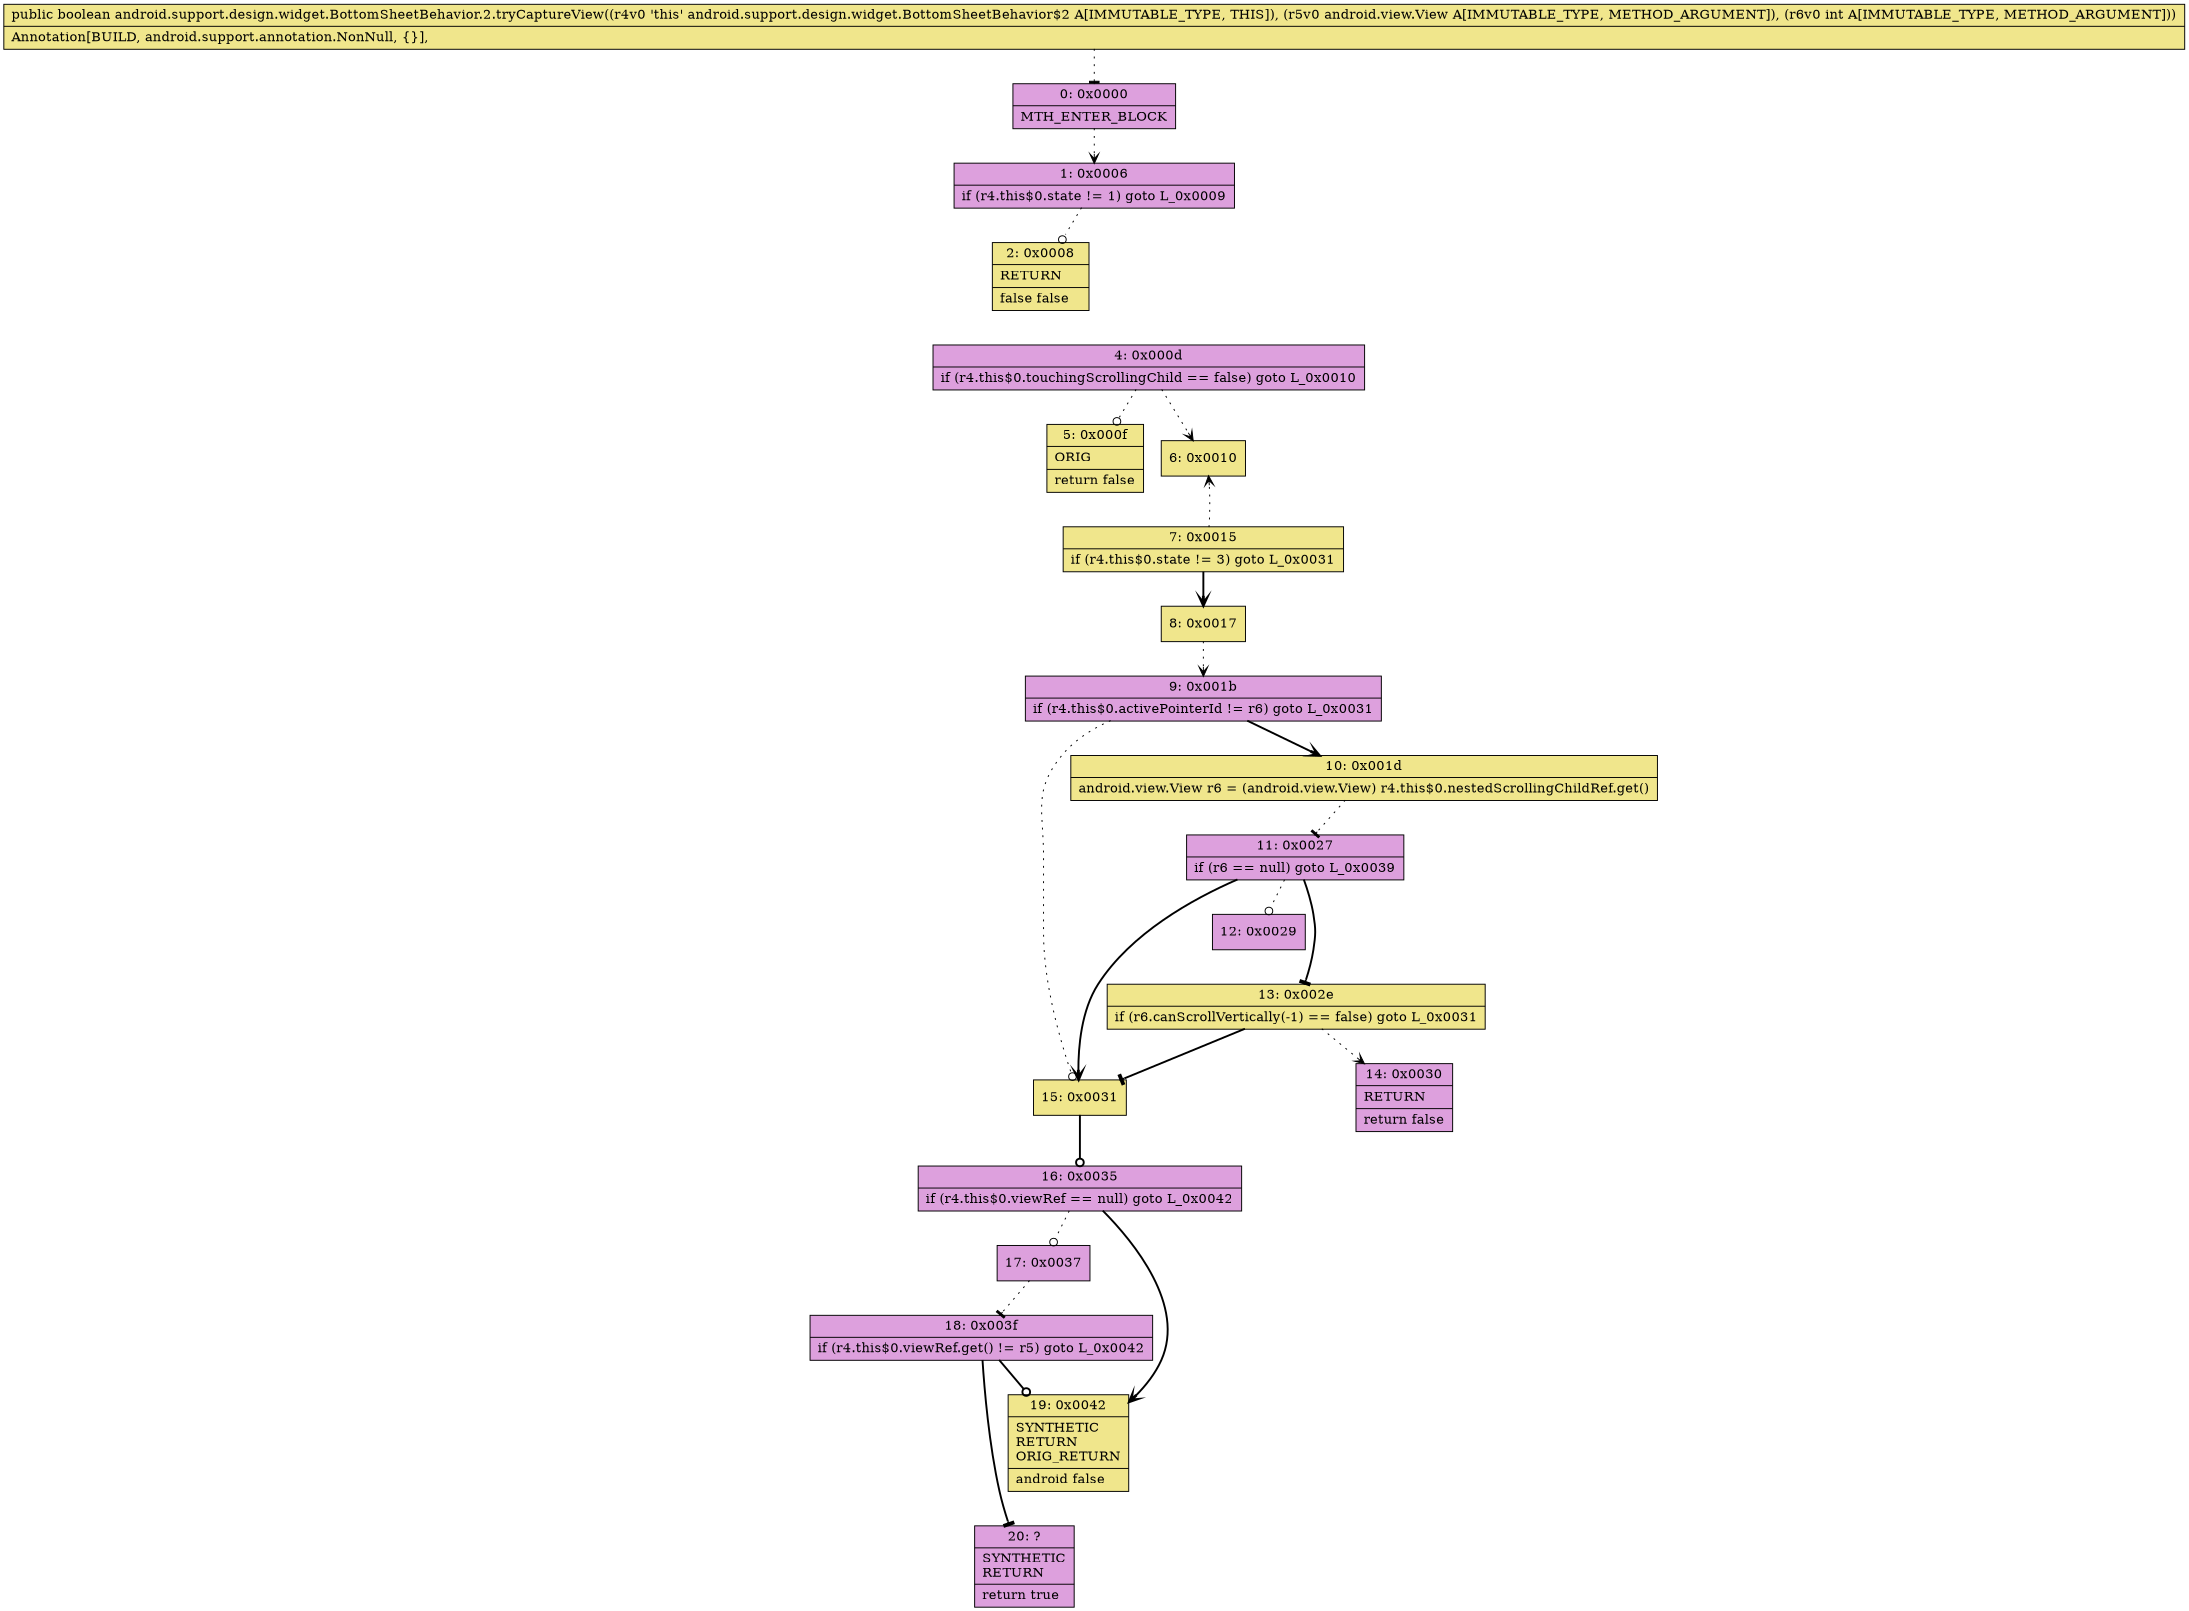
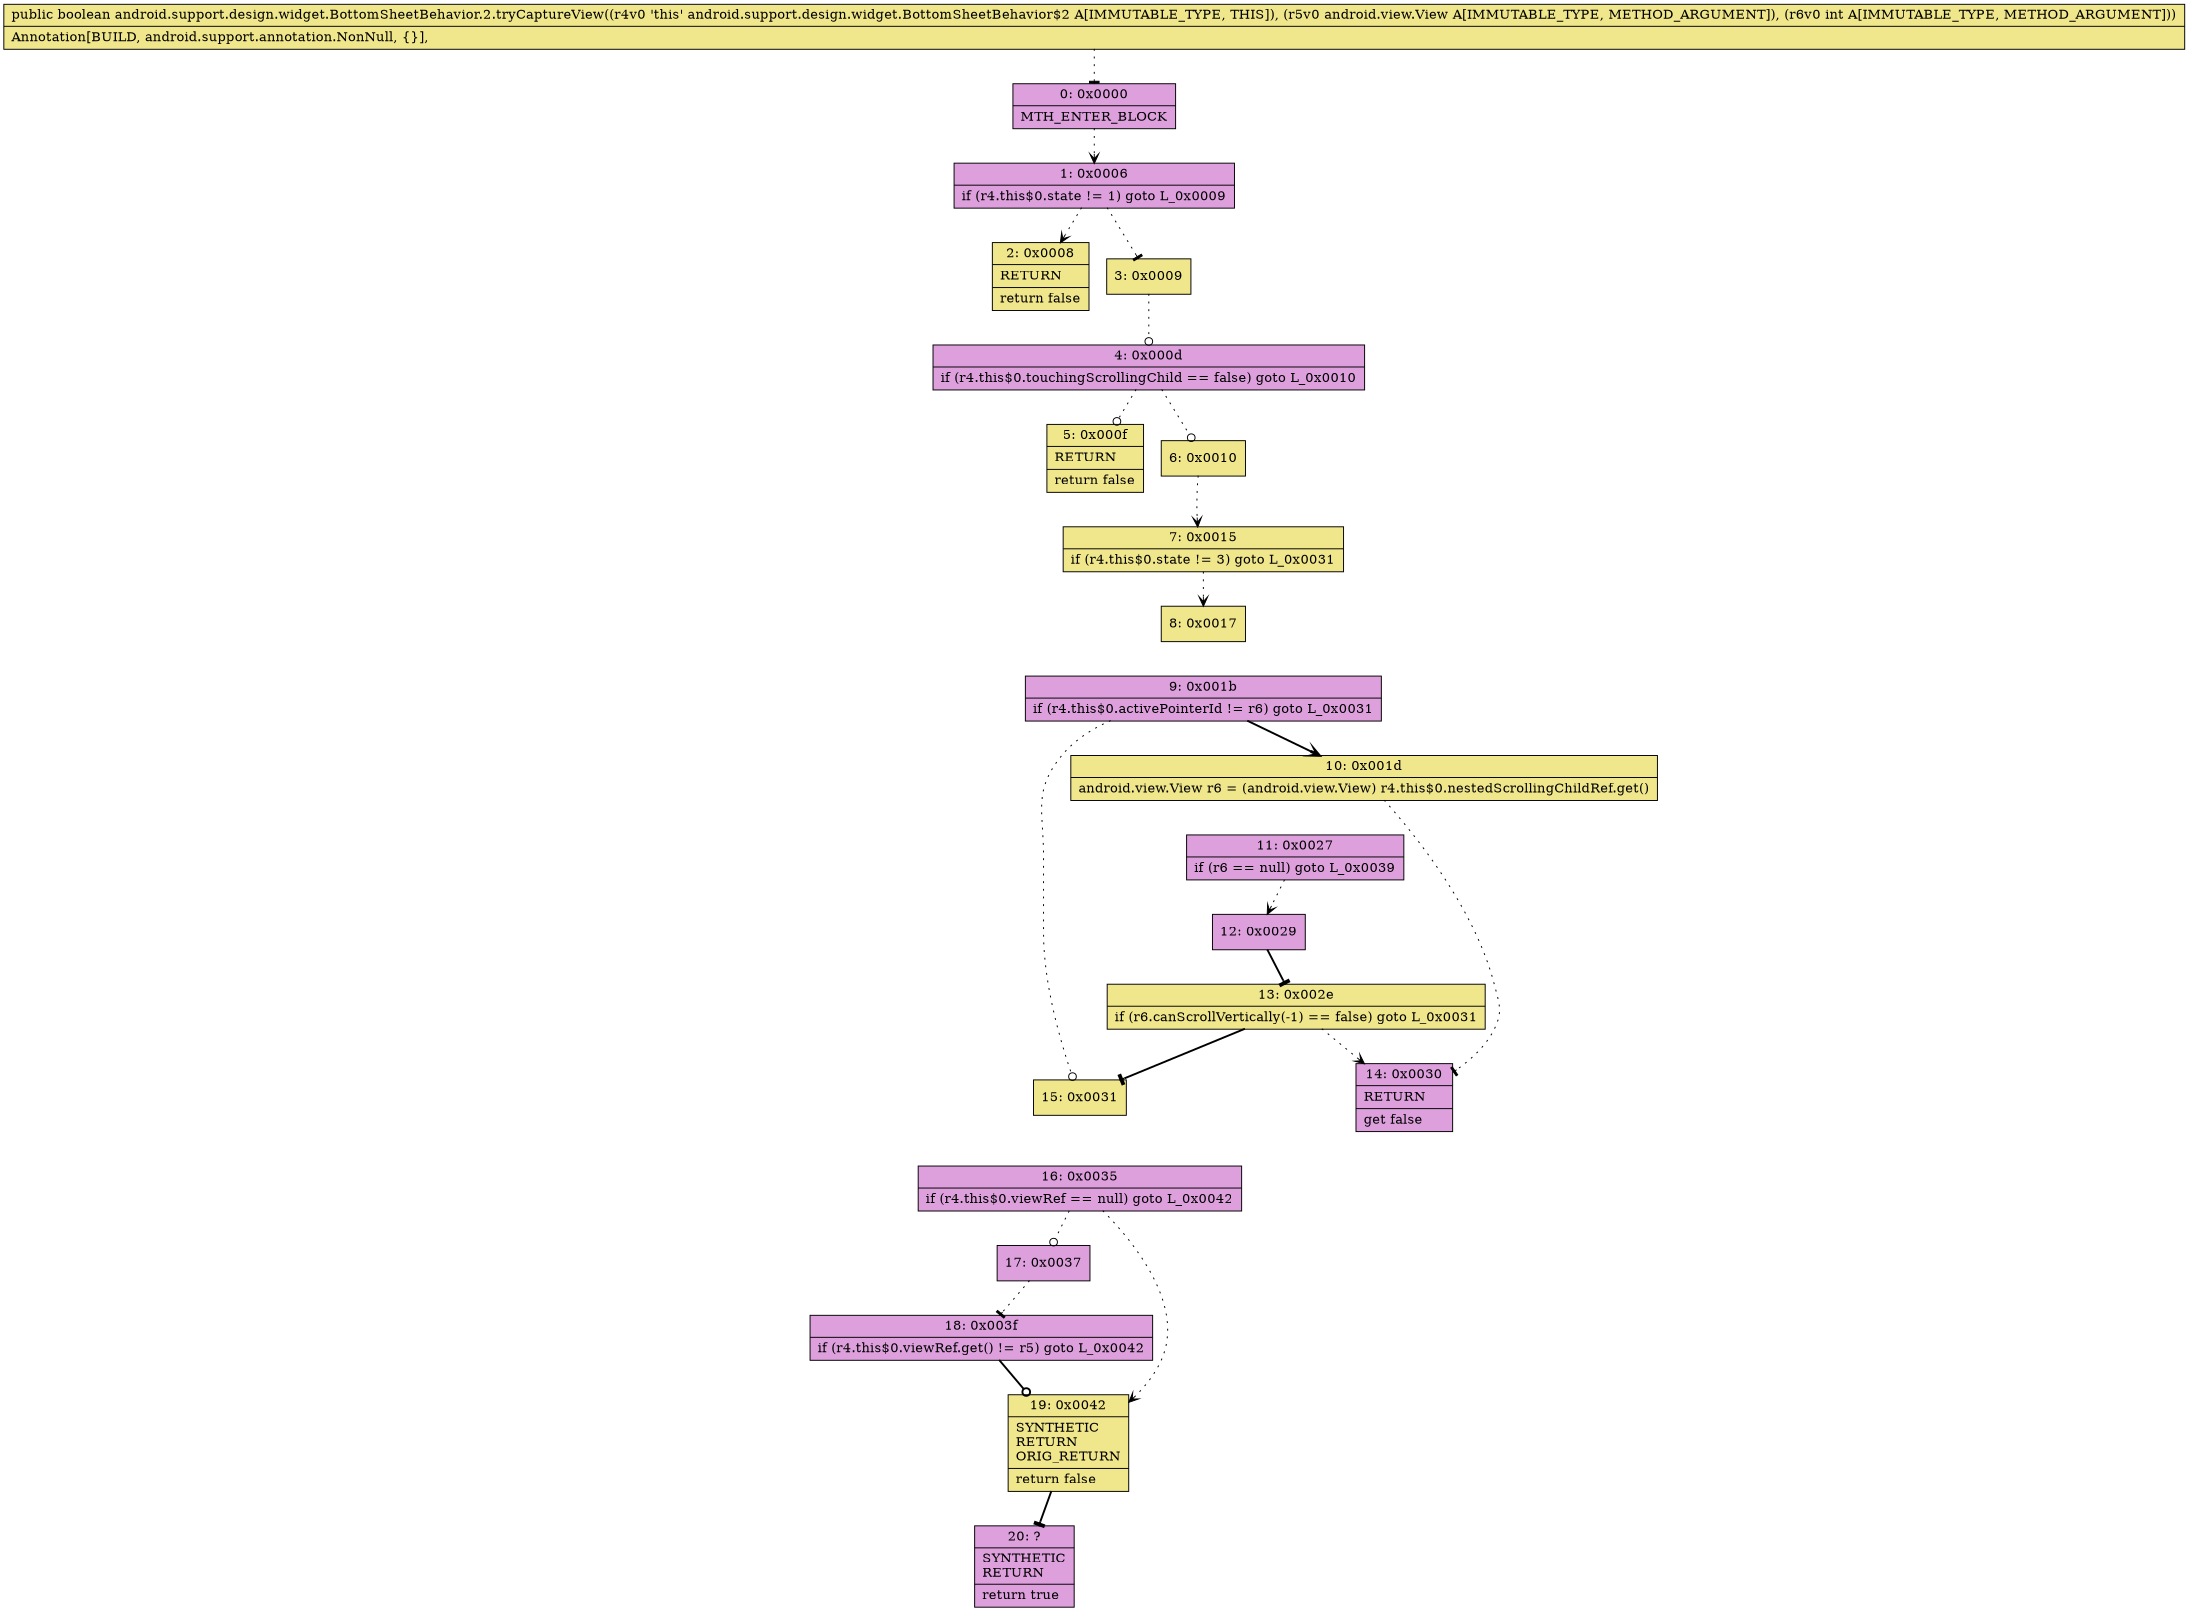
edge "1: 0x0006" -> "2: 0x0008": arrowhead odot -> vee
node "3: 0x0009": added
node "2: 0x0008": text "false false" -> "return false"
edge "4: 0x000d" -> "6: 0x0010": arrowhead vee -> odot
node "5: 0x000f": text "ORIG" -> "RETURN"
edge "7: 0x0015" -> "6: 0x0010": reversed
edge "7: 0x0015" -> "8: 0x0017": style bold -> dotted
edge "8: 0x0017" -> "9: 0x001b": removed
edge "10: 0x001d" -> "11: 0x0027": now "10: 0x001d" -> "14: 0x0030"
edge "11: 0x0027" -> "12: 0x0029": arrowhead odot -> vee
edge "11: 0x0027" -> "13: 0x002e": now "12: 0x0029" -> "13: 0x002e"
edge "11: 0x0027" -> "15: 0x0031": removed
node "14: 0x0030": text "return false" -> "get false"
edge "15: 0x0031" -> "16: 0x0035": removed
edge "16: 0x0035" -> "19: 0x0042": style bold -> dotted
edge "18: 0x003f" -> "20: ?": now "19: 0x0042" -> "20: ?"
node "19: 0x0042": text "android false" -> "return false"
